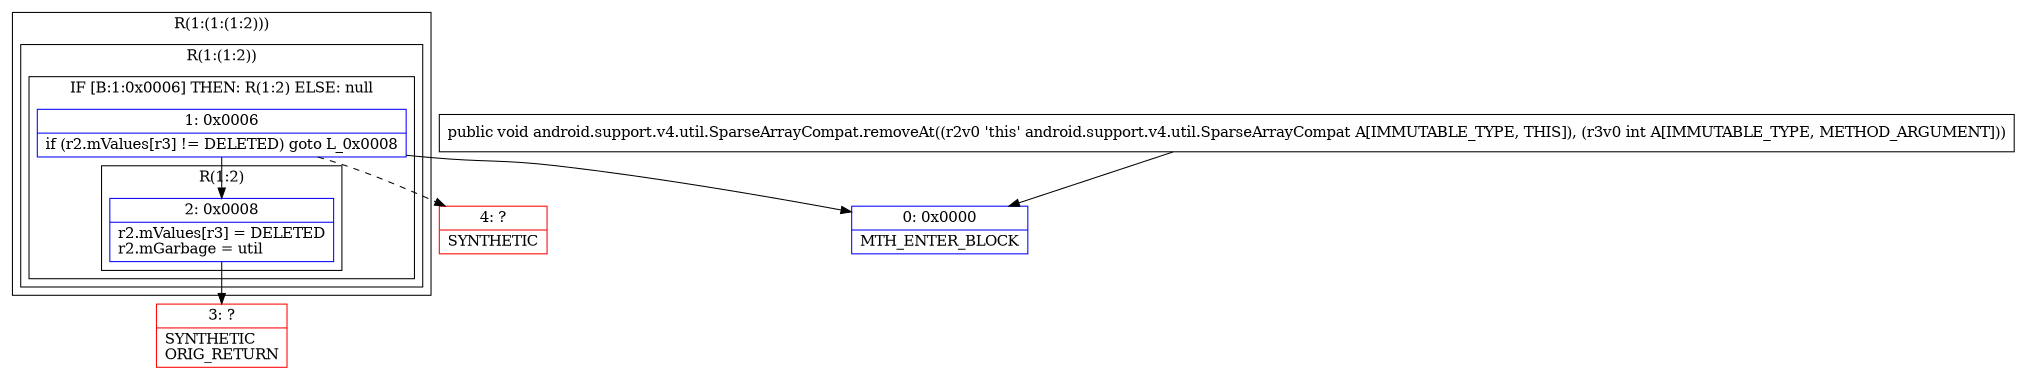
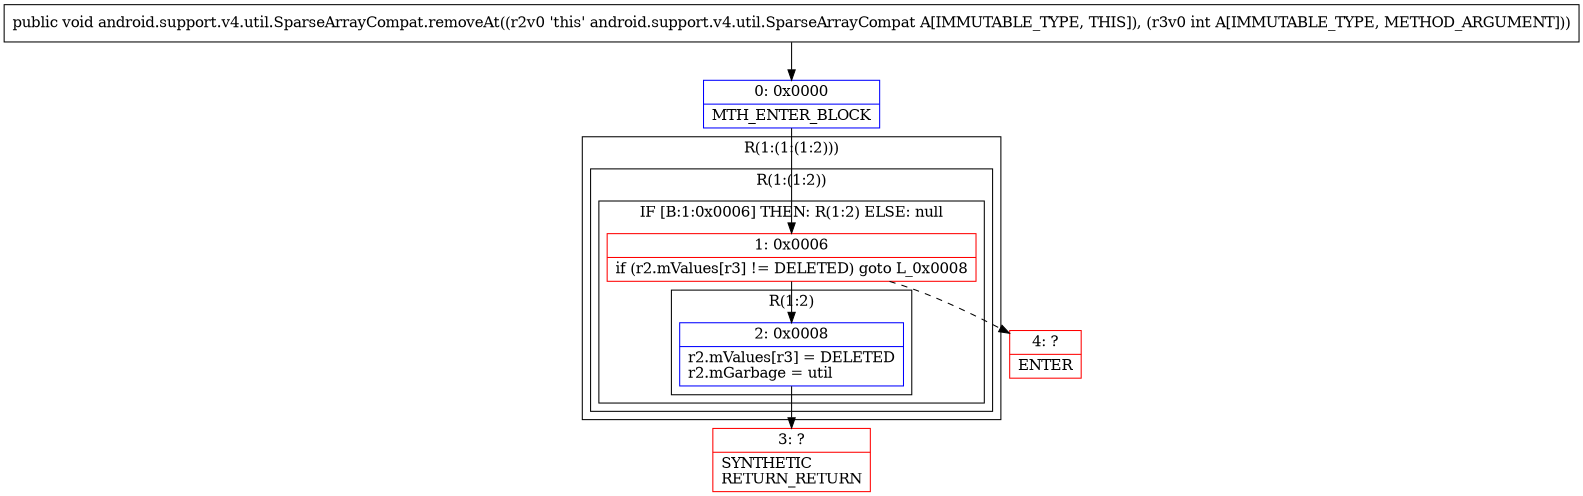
node "1: 0x0006": color blue -> red
edge "1: 0x0006" -> "0: 0x0000": reversed
node "4: ?": text "SYNTHETIC" -> "ENTER"
node "3: ?": text "ORIG_RETURN" -> "RETURN_RETURN"
